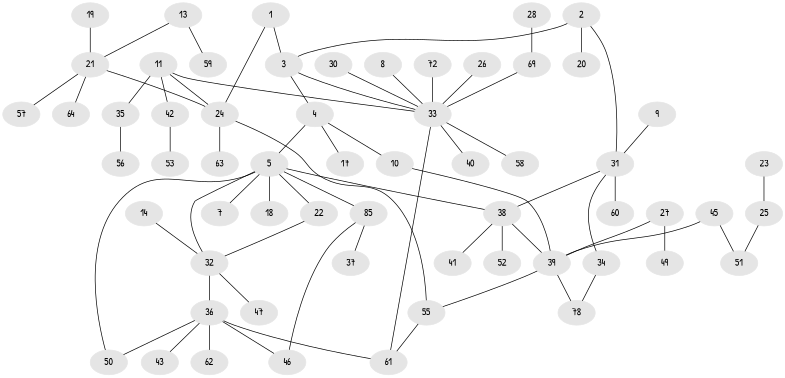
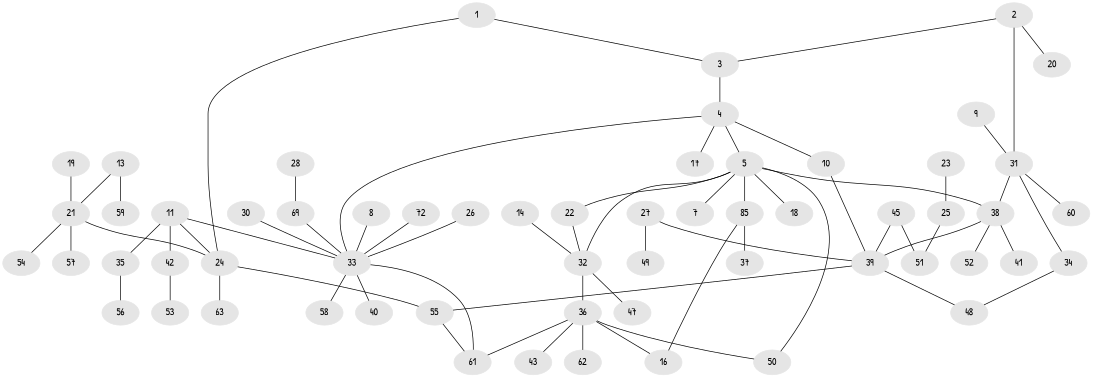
edge "3" -- "33": now "4" -- "33"
node "64": label "64" -> "54"
node "78": label "78" -> "48"
node "46": label "46" -> "16"
